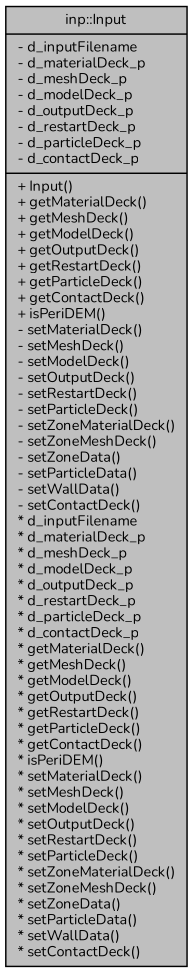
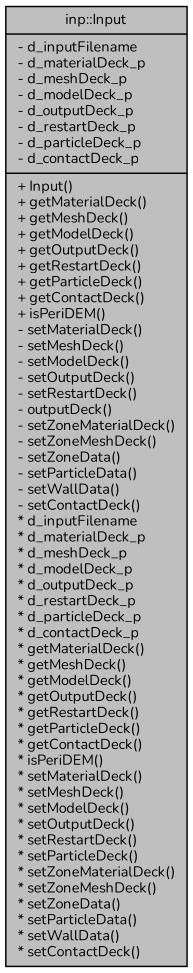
node "inp::Input": text "- setParticleDeck()" -> "- outputDeck()"
